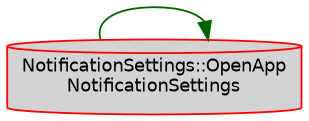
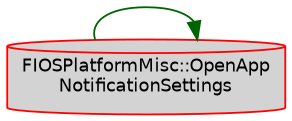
node "NotificationSettings::OpenApp NotificationSettings": label "NotificationSettings::OpenApp NotificationSettings" -> "FIOSPlatformMisc::OpenApp NotificationSettings"
